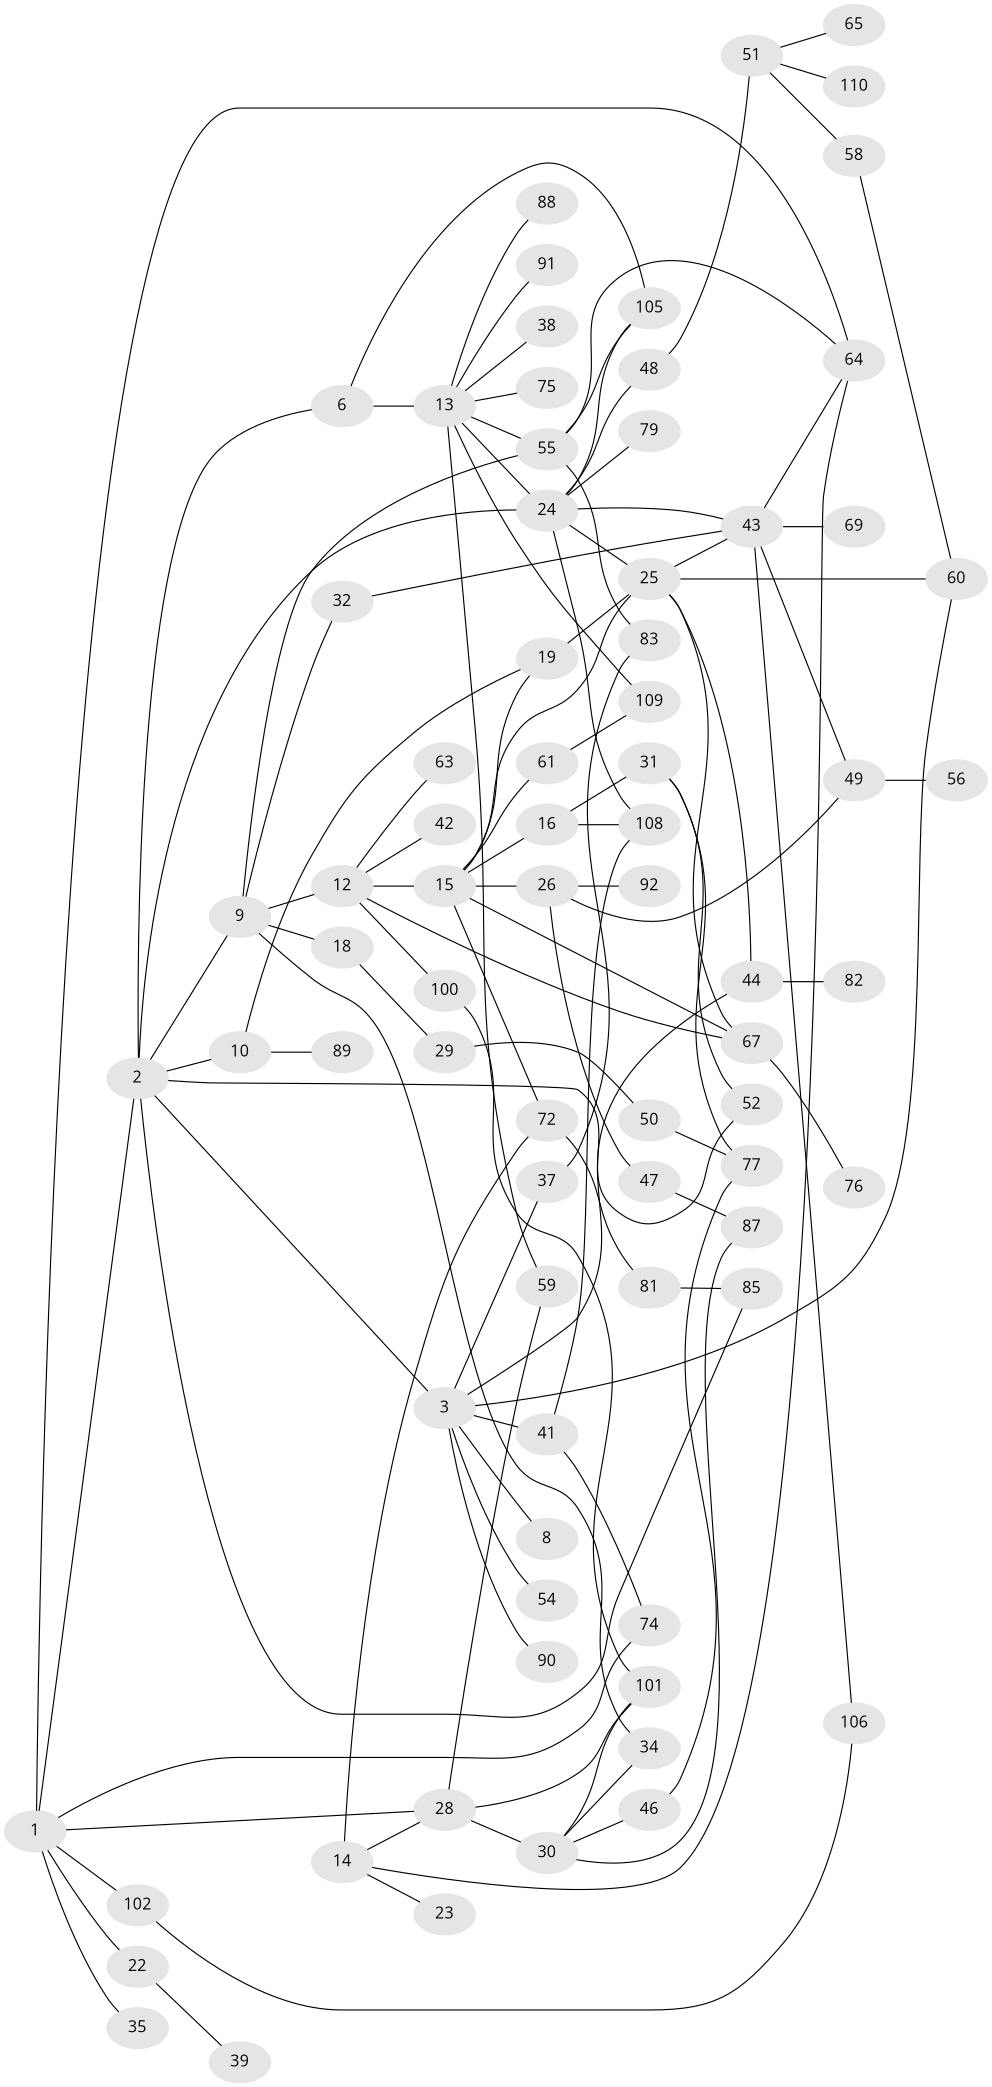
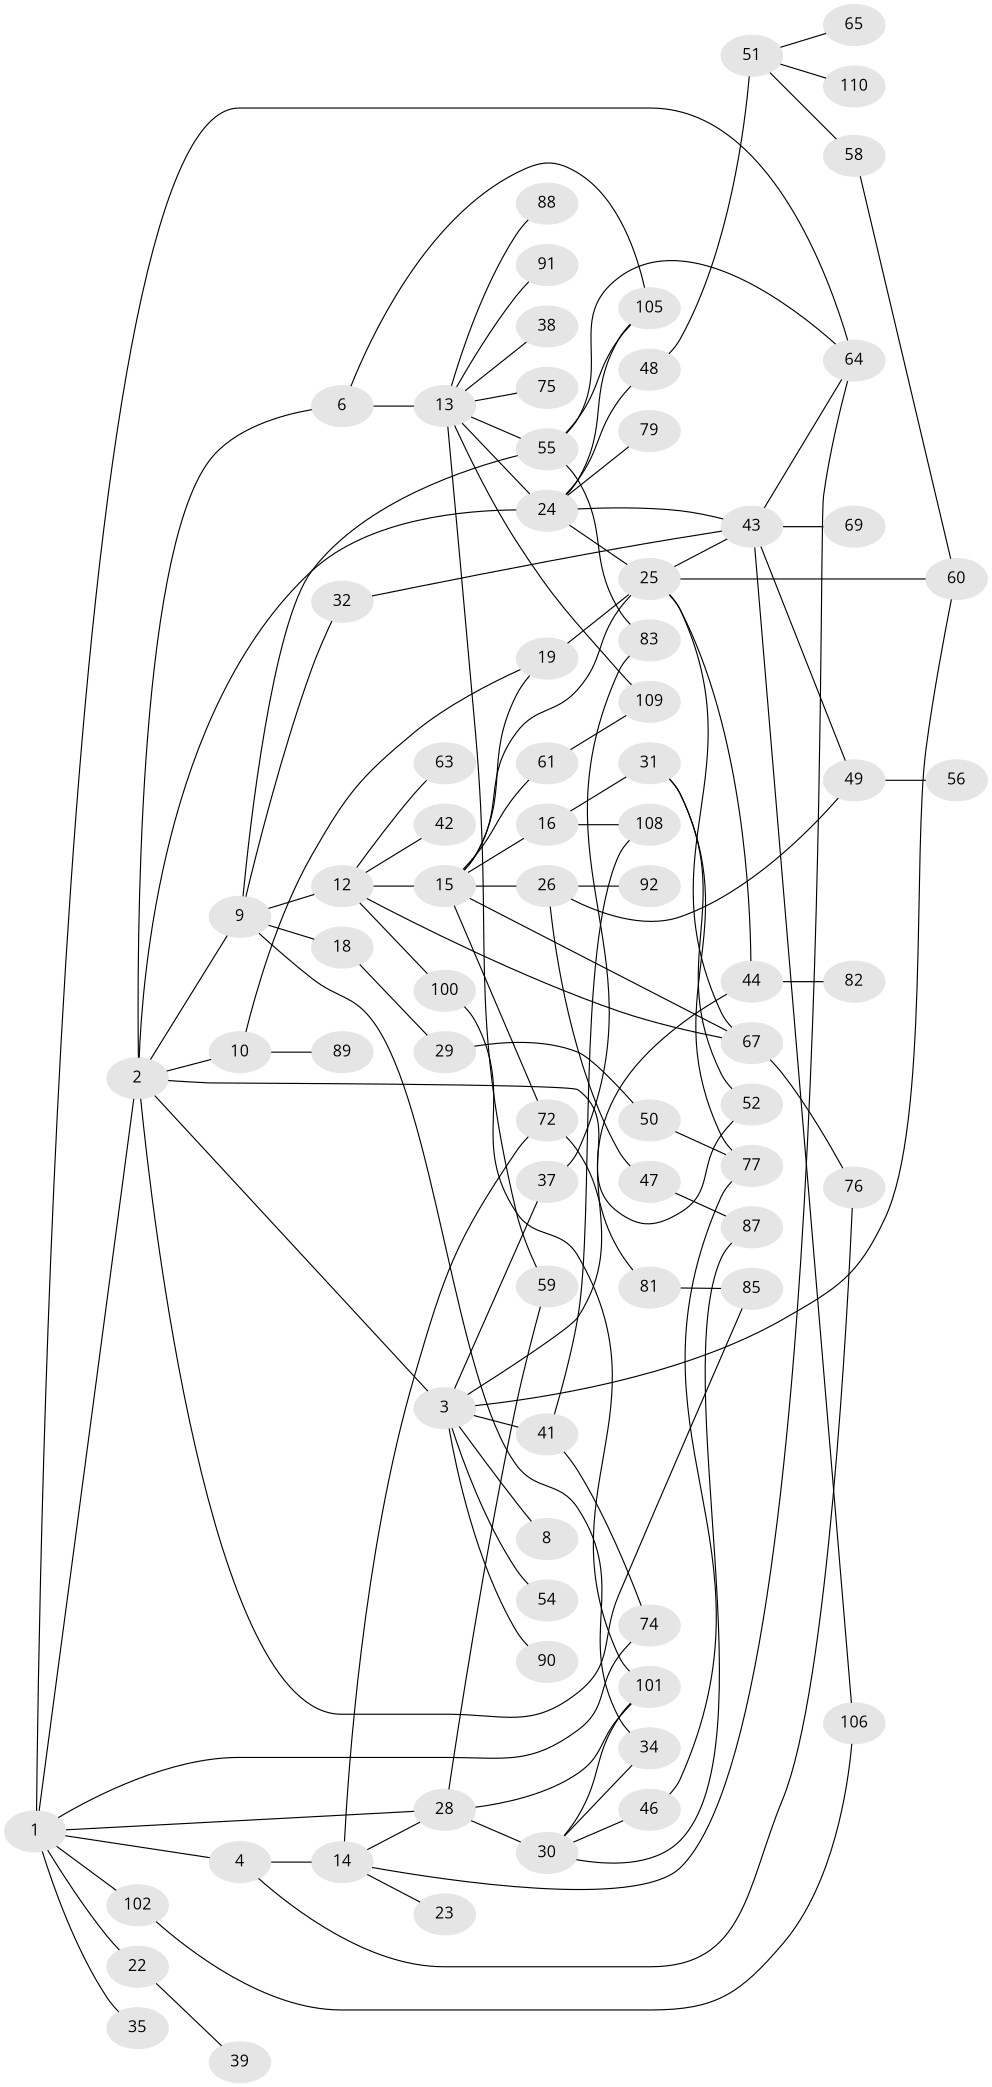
edge "24" -- "108": removed
node "4": added
